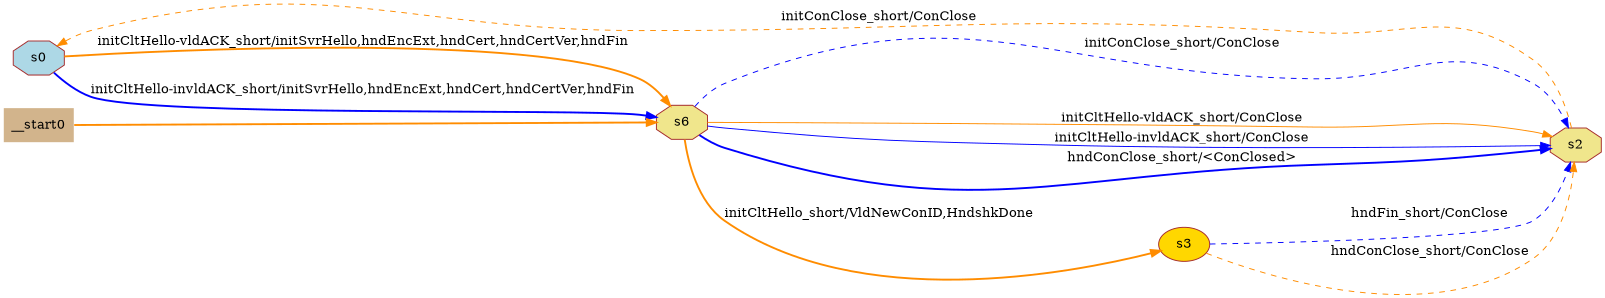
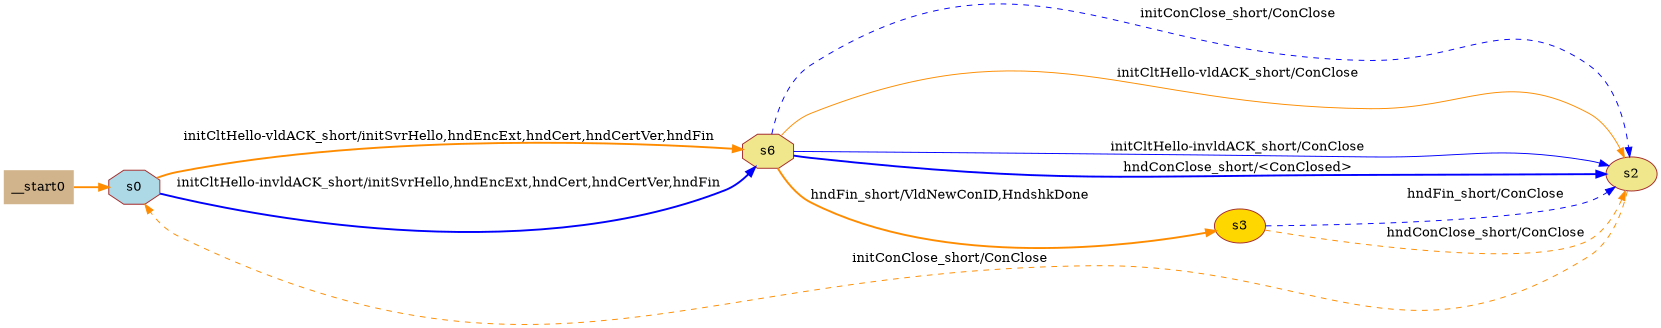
edge "__start0" -> "s6": now "__start0" -> "s0"
node "s2": shape octagon -> ellipse
edge "s6" -> "s3": label "initCltHello_short/VldNewConID,HndshkDone " -> "hndFin_short/VldNewConID,HndshkDone "
